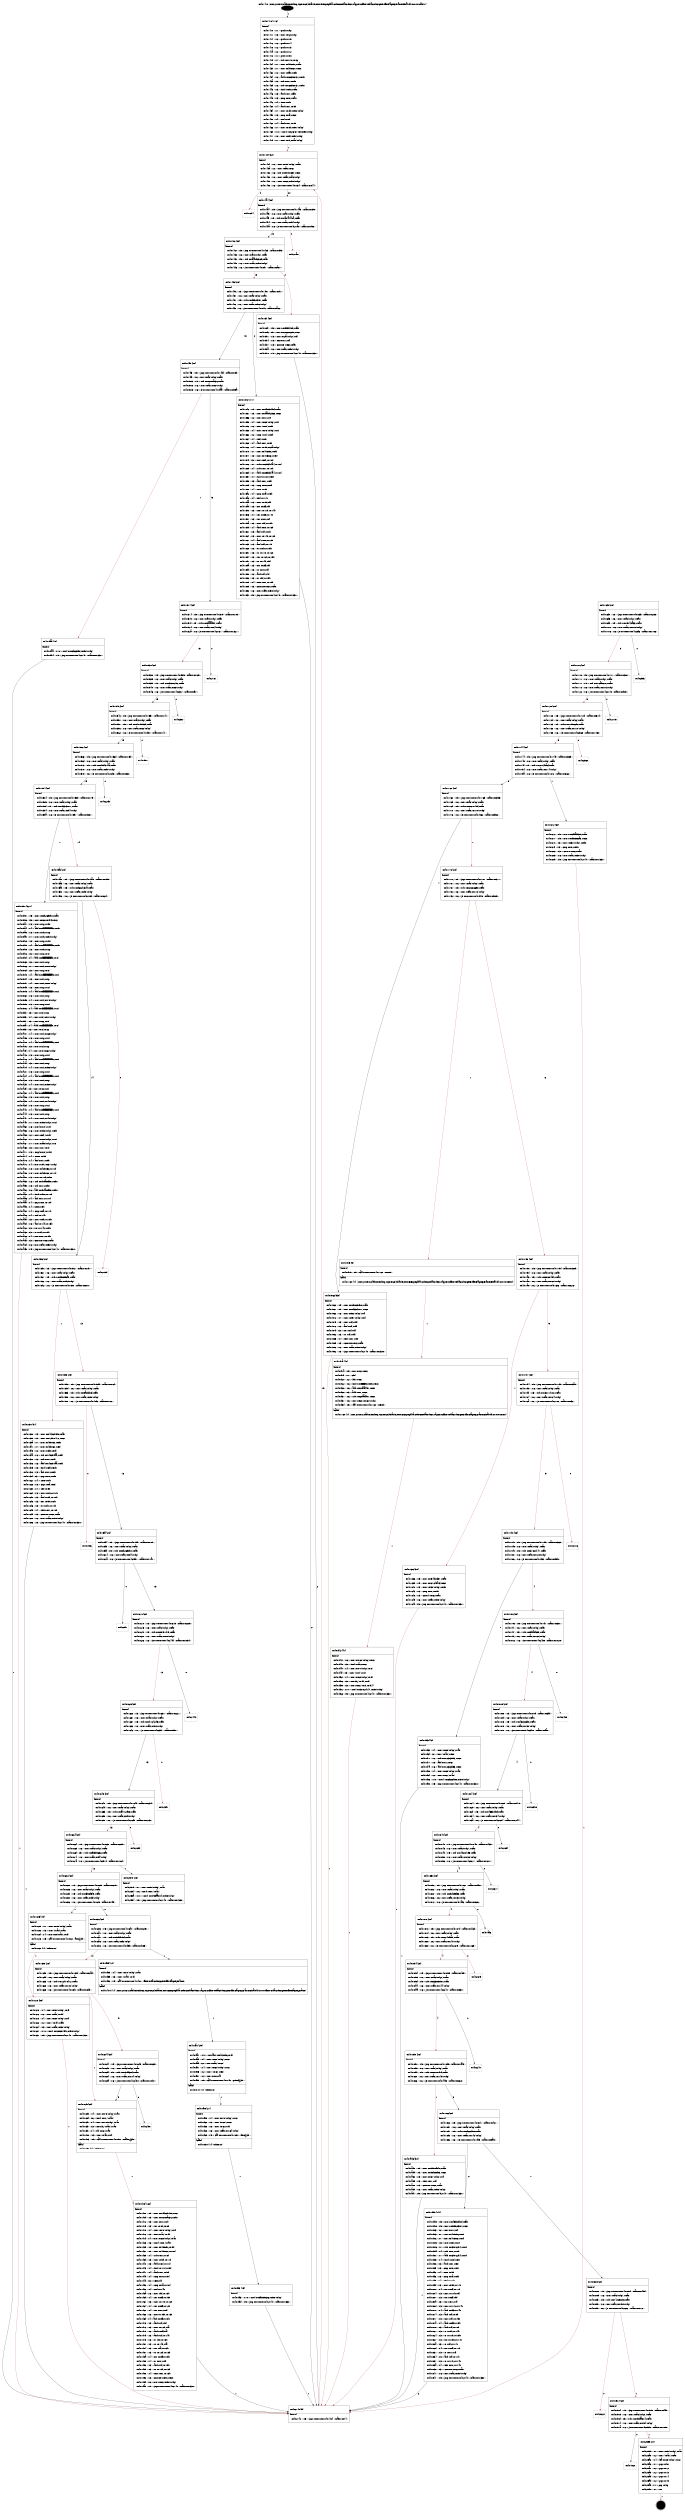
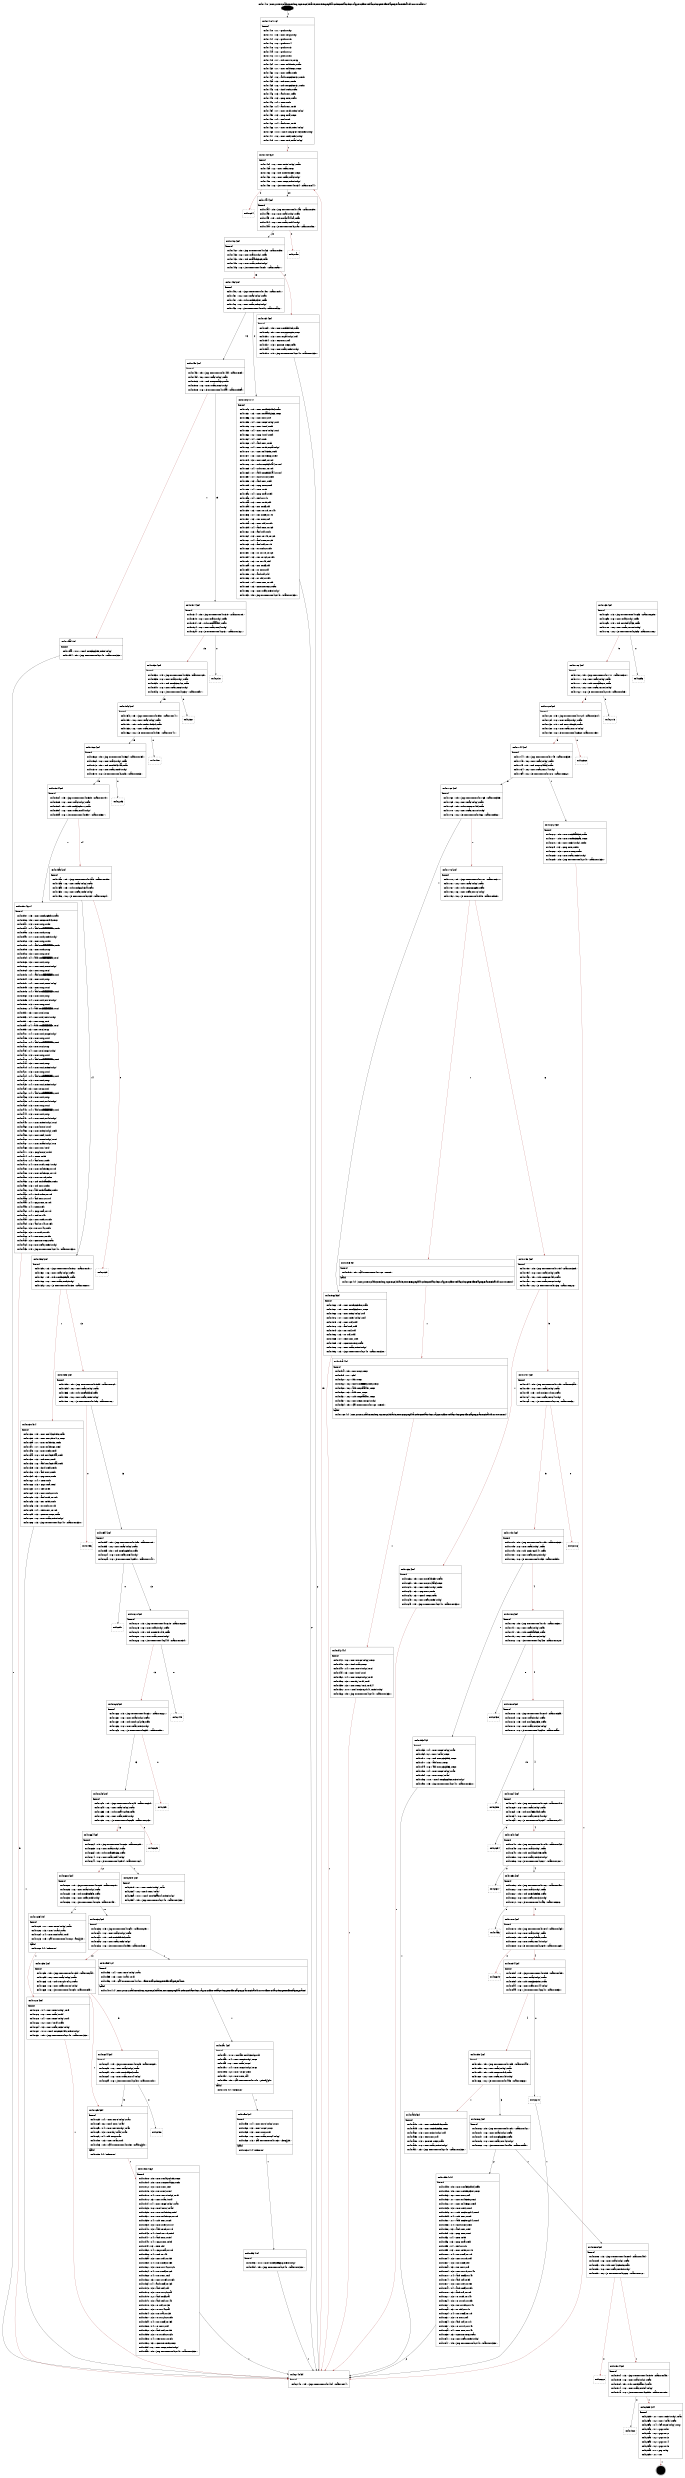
edge "0x401808 [28]" -> "0x4023b8": label " 0" -> " 19"
edge "0x401997 [321]" -> "0x402740 [5]": label " 1" -> " 5"
edge "0x401ad8 [30]" -> "0x402740 [5]": now "0x402240" -> "0x402740 [5]"
